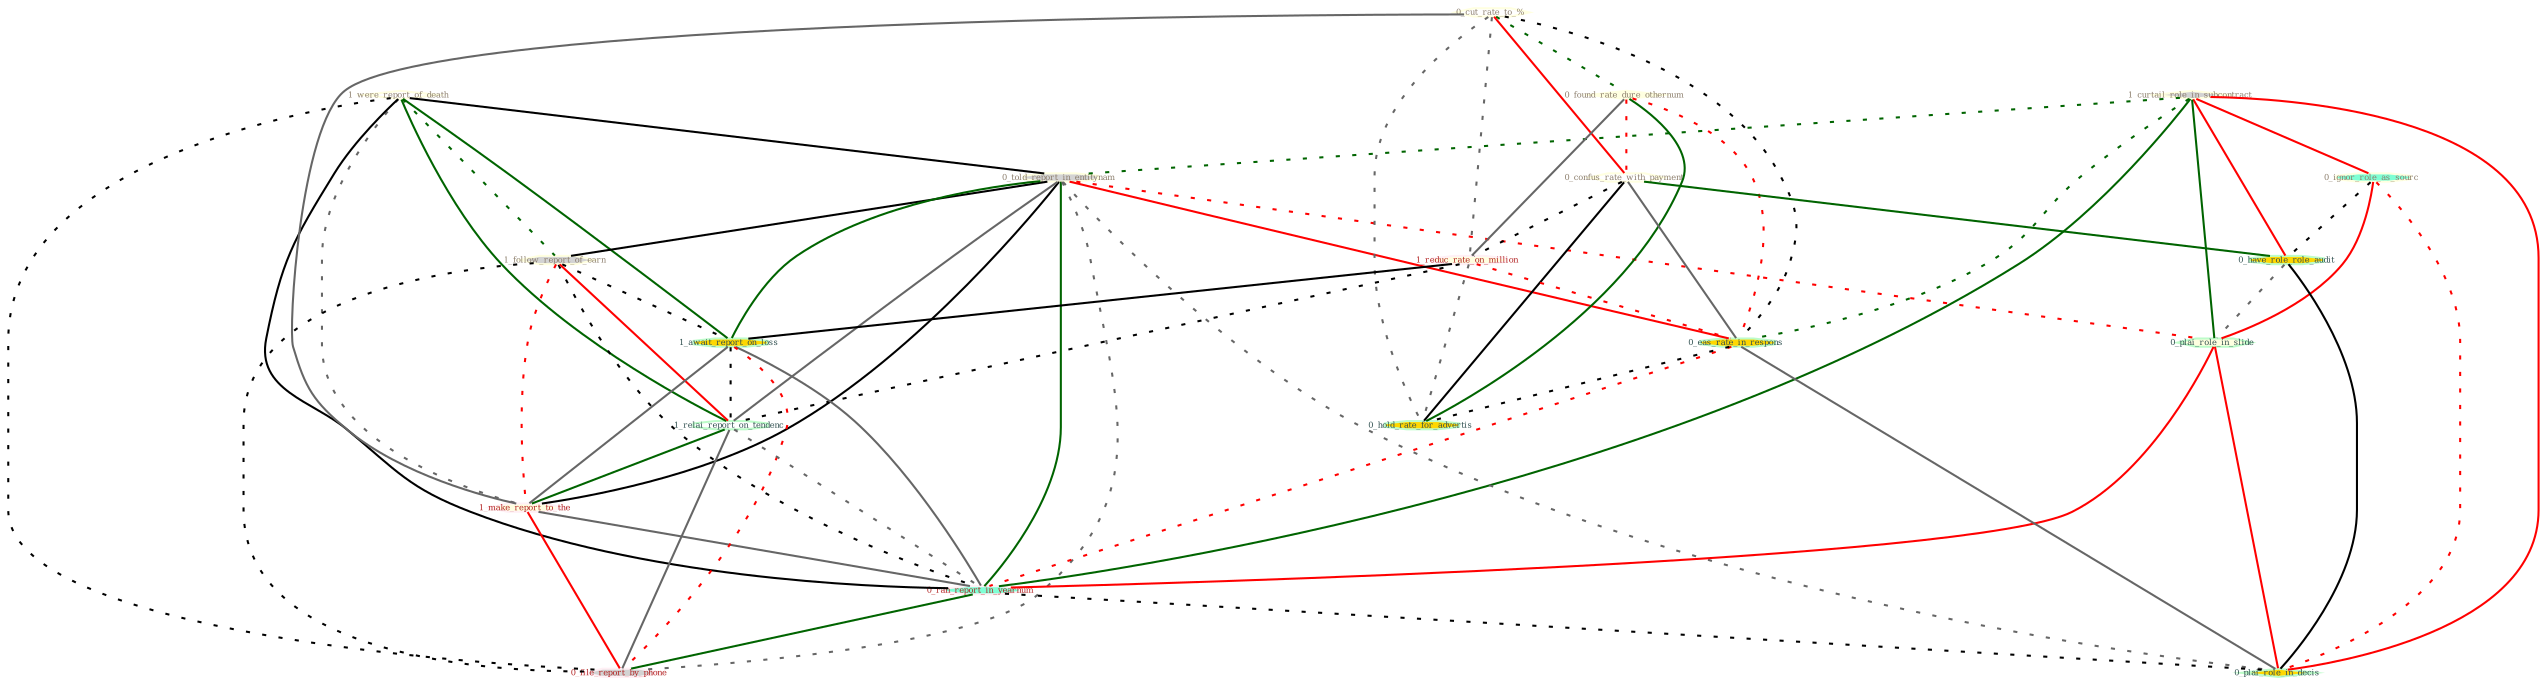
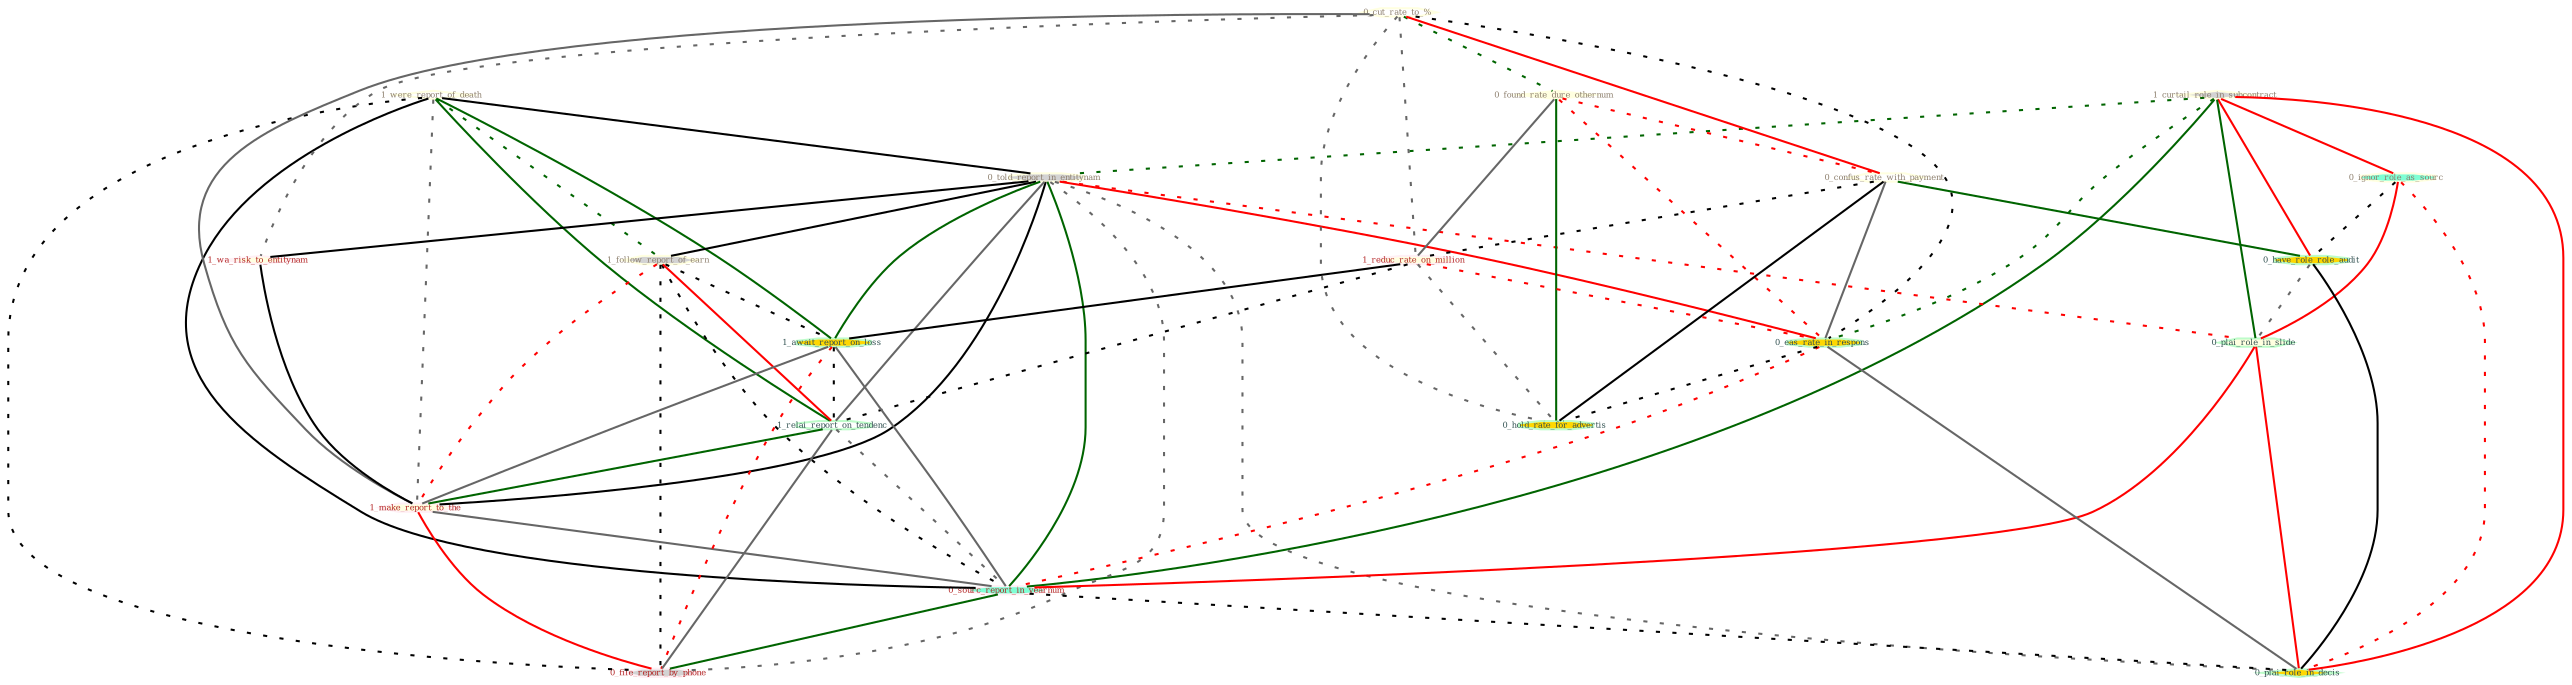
node "1_wa_risk_to_entitynam": added
node "0_ran_report_in_yearnum": label "0_ran_report_in_yearnum" -> "0_sourc_report_in_yearnum"
